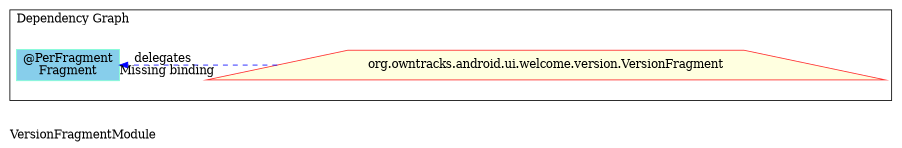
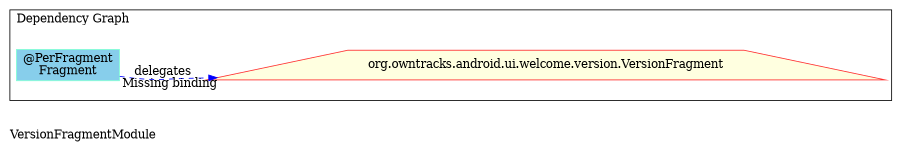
edge "org.owntracks.android.ui.welcome.version.VersionFragment" -> "@PerFragment Fragment": reversed
